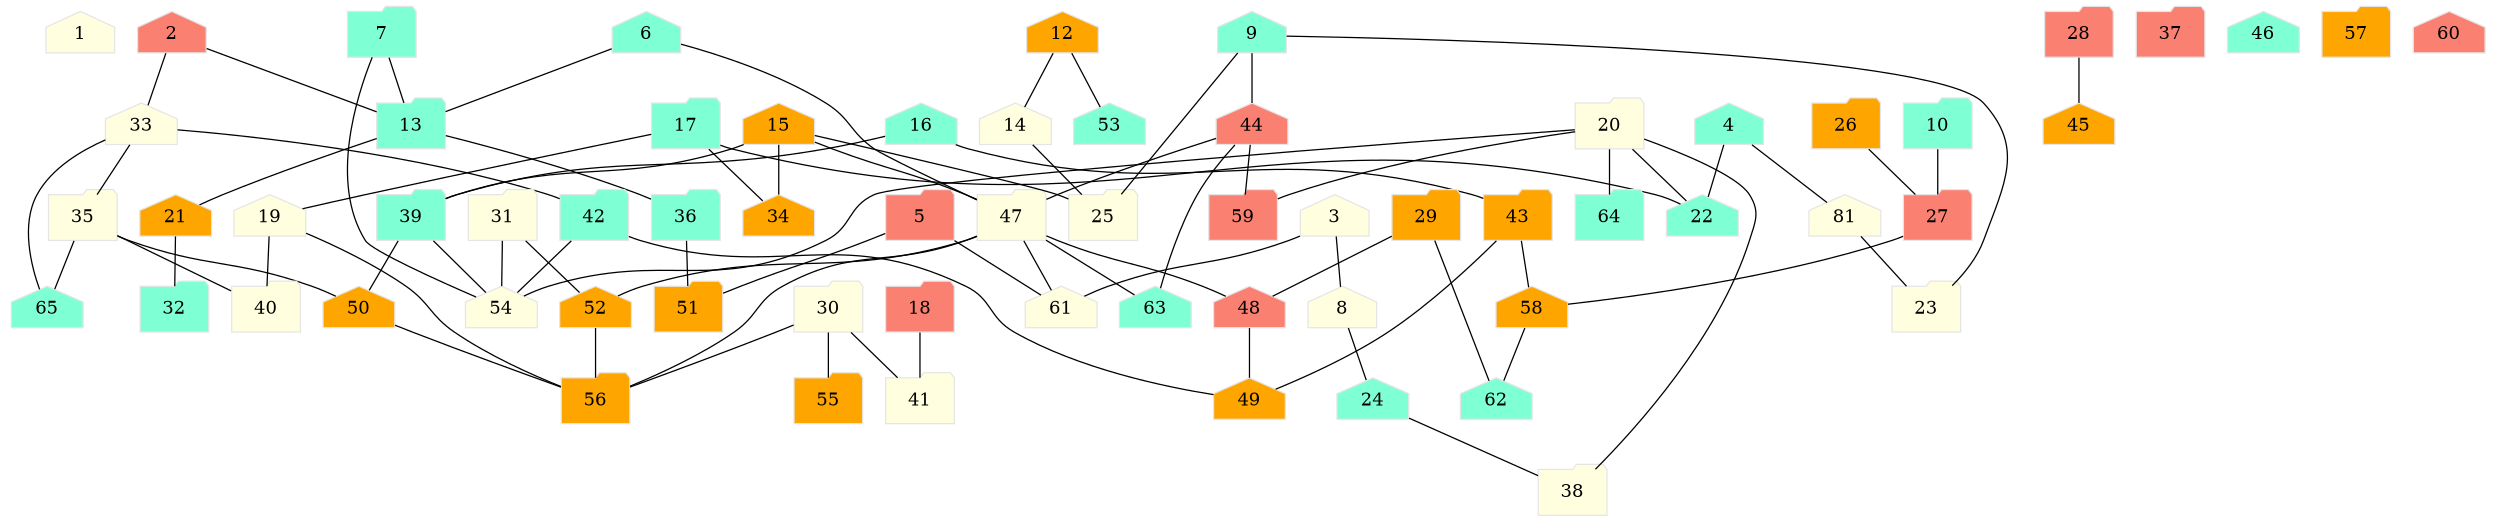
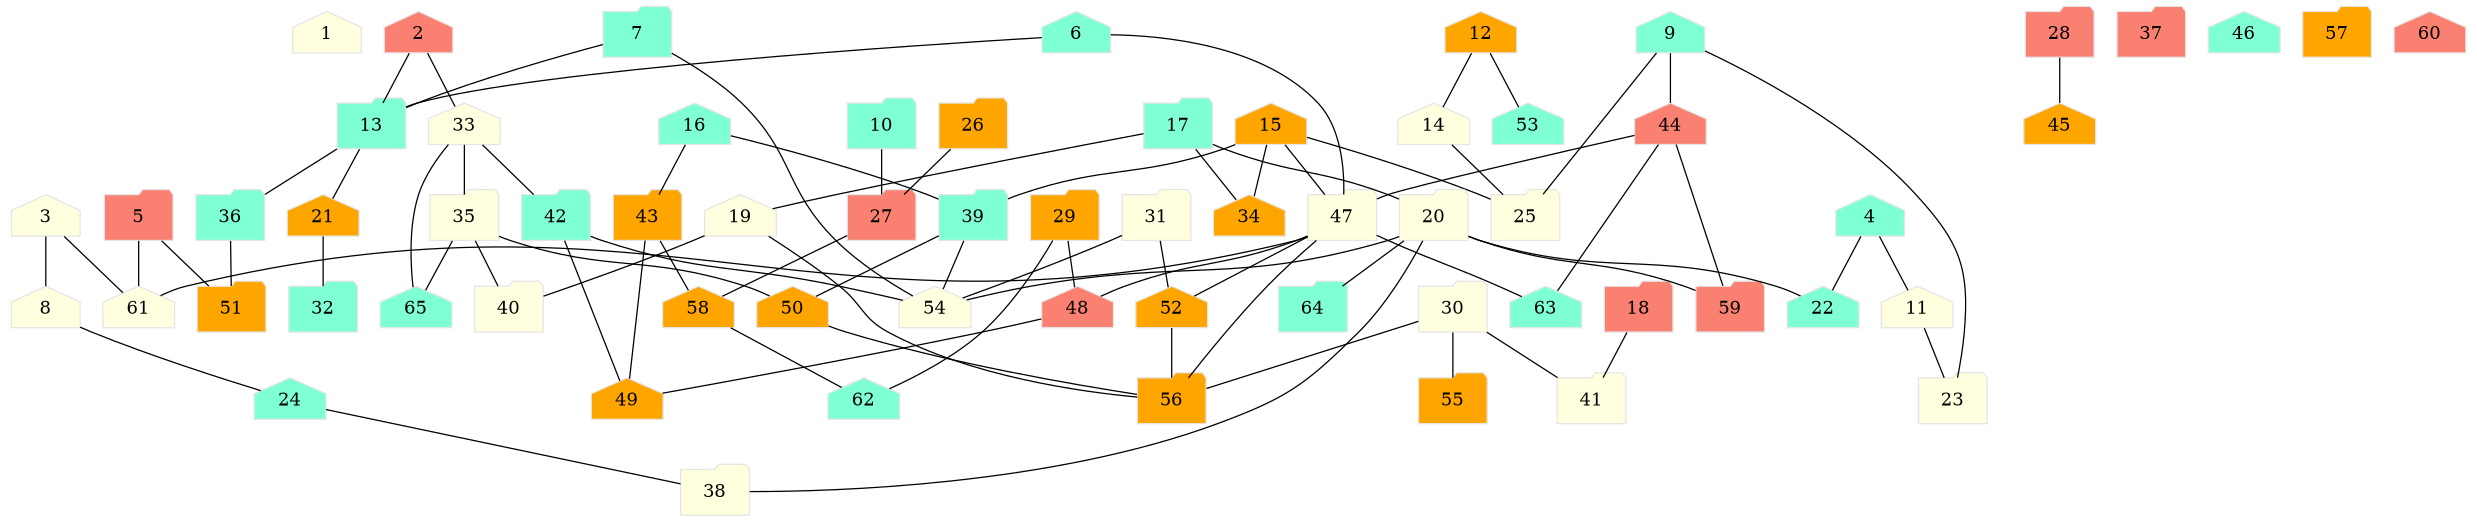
edge "17" -- "22": now "17" -- "20"
node "81": label "81" -> "11"
